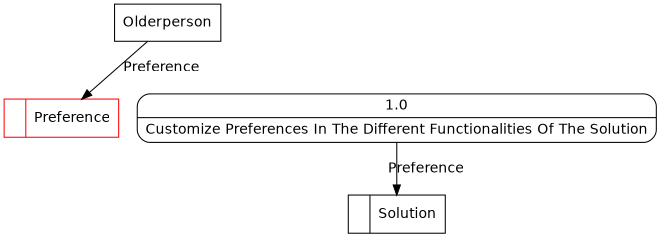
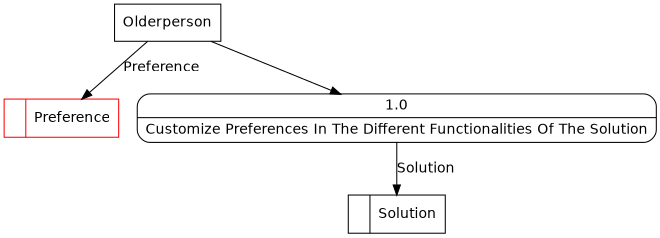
edge "Olderperson" -> "1.0": added
edge "1.0" -> "Solution": label "Preference" -> "Solution"
